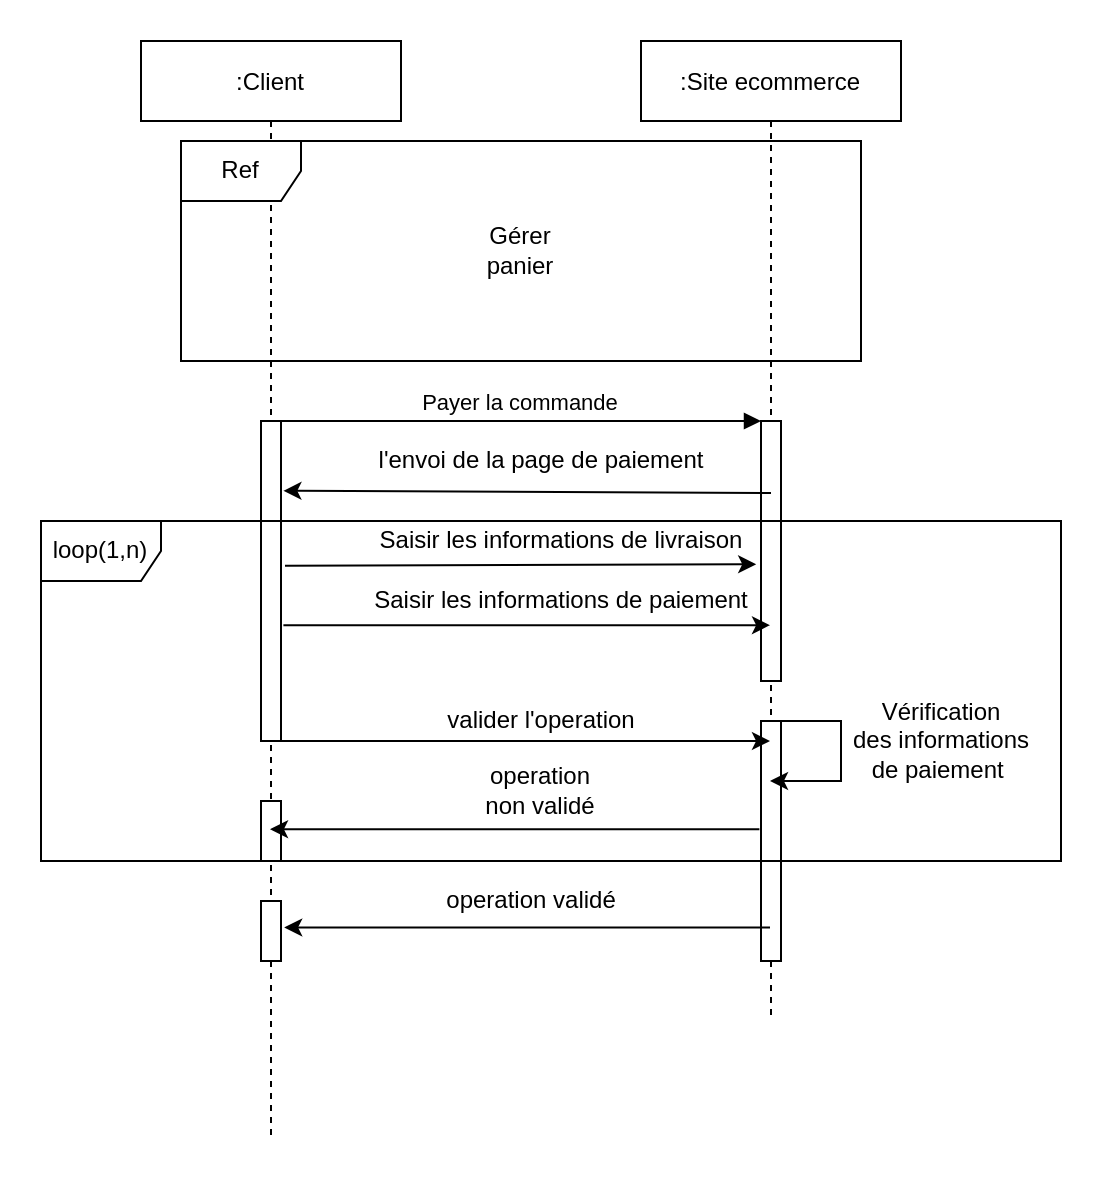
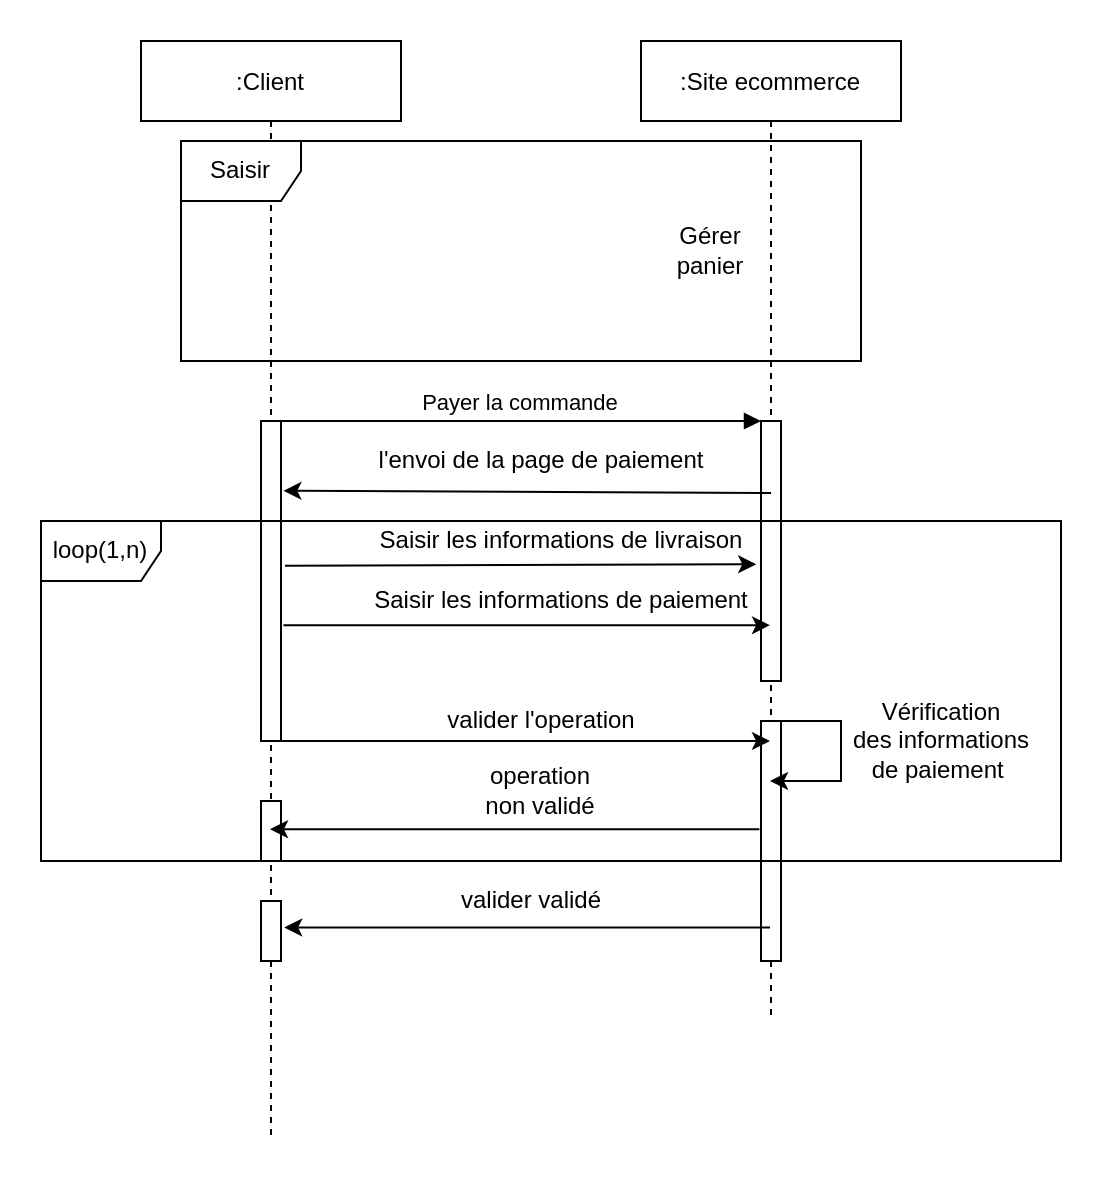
node "Ref": label "Ref" -> "Saisir"
node "Gérer panier": moved (521, 251) -> (711, 251)
node "operation validé": label "operation validé" -> "valider validé"
